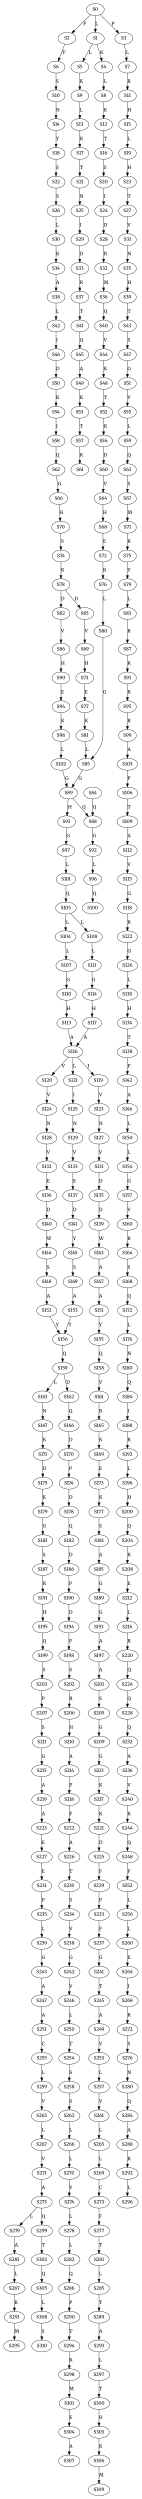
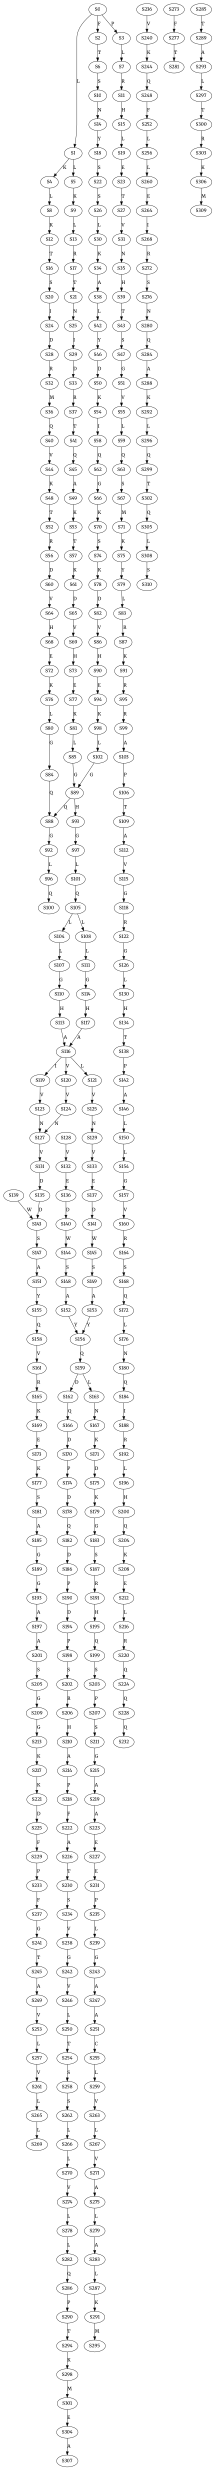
edge "S19" -> "S23": label "H" -> "E"
edge "S42" -> "S46": label "I" -> "Y"
edge "S78" -> "S65": now "S61" -> "S65"
edge "S80" -> "S85": now "S80" -> "S84"
edge "S121" -> "S125": label "I" -> "V"
edge "S124" -> "S128": now "S124" -> "S127"
edge "S135" -> "S139": now "S135" -> "S143"
edge "S141" -> "S145": label "Y" -> "W"
edge "S143" -> "S147": label "A" -> "S"
edge "S232" -> "S236": removed, label "A"
edge "S269" -> "S273": removed, label "C"
edge "S275" -> "S299": now "S296" -> "S299"
edge "S281" -> "S285": removed, label "L"
